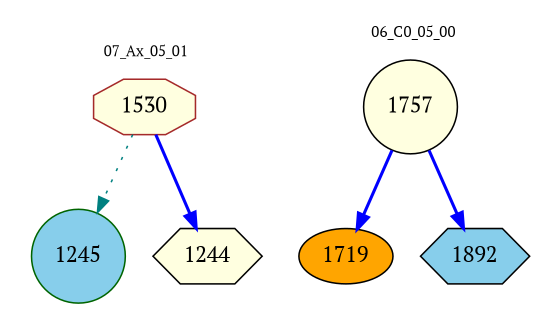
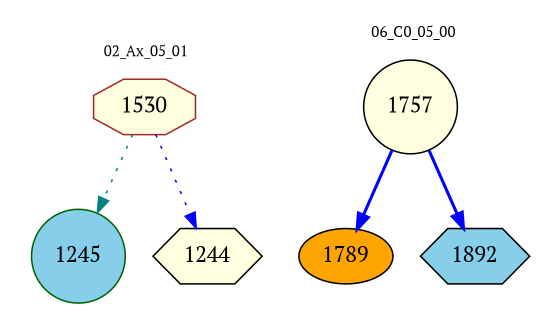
cluster "07_Ax_05_01": label "07_Ax_05_01" -> "02_Ax_05_01"
edge "1530" -> "1244": style bold -> dotted
node "1719": label "1719" -> "1789"
